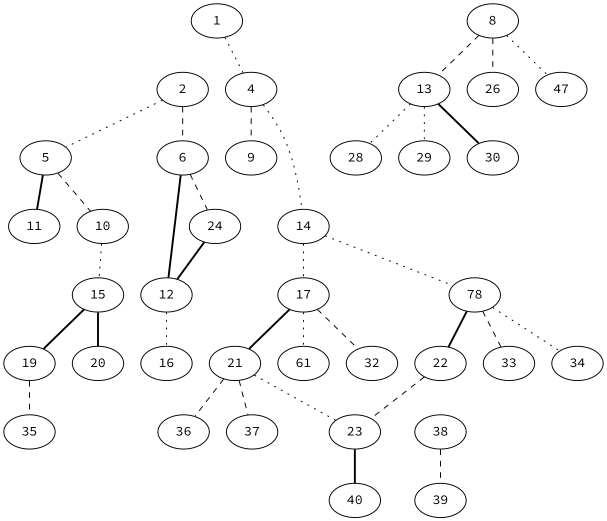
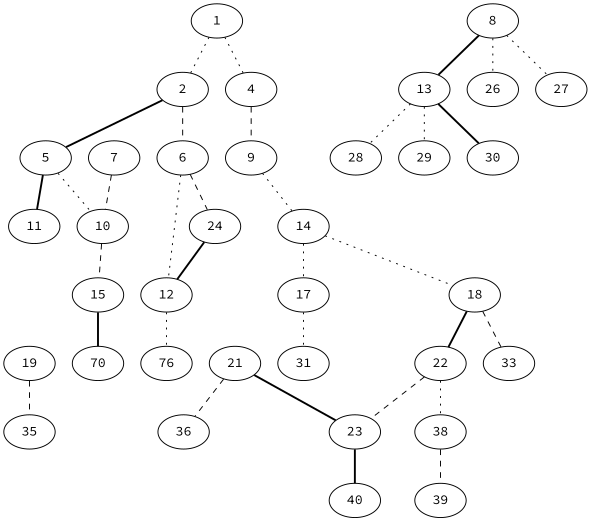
edge "1" -- "2": added
edge "8" -- "13": style dashed -> bold
edge "8" -- "26": style dashed -> dotted
node "47": label "47" -> "27"
edge "2" -- "5": style dotted -> bold
edge "4" -- "14": now "9" -- "14"
node "7": added
edge "5" -- "10": style dashed -> dotted
edge "6" -- "12": style bold -> dotted
edge "10" -- "15": style dotted -> dashed
node "78": label "78" -> "18"
edge "15" -- "19": removed
edge "17" -- "21": removed
node "20": label "20" -> "70"
node "16": label "16" -> "76"
node "61": label "61" -> "31"
node "32": removed
node "34": removed
edge "21" -- "23": style dotted -> bold
edge "22" -- "38": added
node "37": removed
